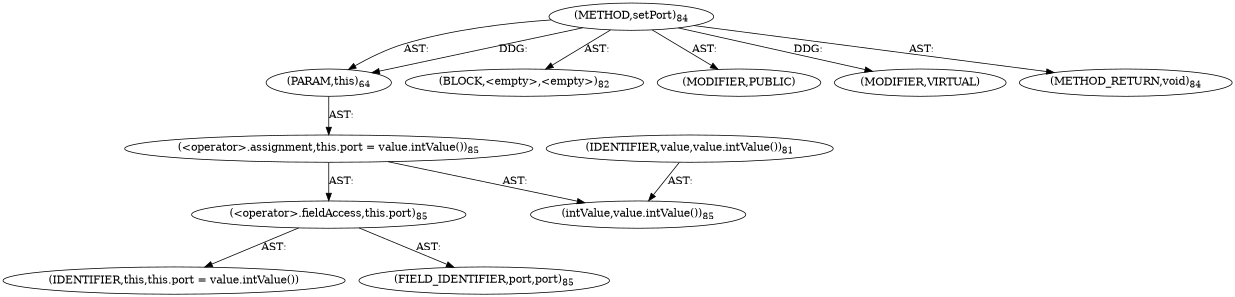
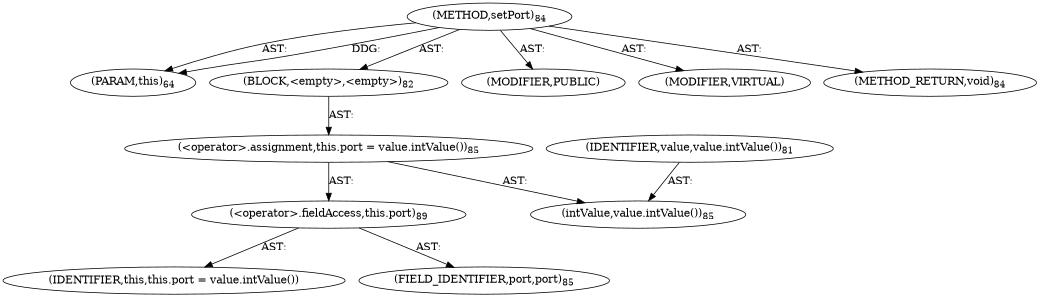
edge "(METHOD,setPort)" -> "(MODIFIER,VIRTUAL)": label "DDG: " -> "AST: "
edge "(PARAM,this)" -> "(<operator>.assignment,this.port = value.intValue())": now "(BLOCK,<empty>,<empty>)" -> "(<operator>.assignment,this.port = value.intValue())"
node "(<operator>.fieldAccess,this.port)": text "85" -> "89"
